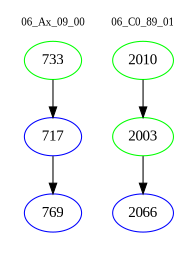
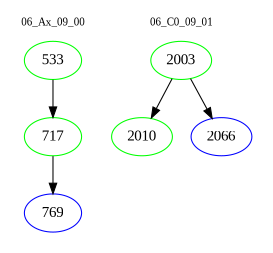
cluster "06_C0_89_01": label "06_C0_89_01" -> "06_C0_09_01"
node "733": label "733" -> "533"
edge "2010" -> "2003": reversed
node "717": color blue -> green
